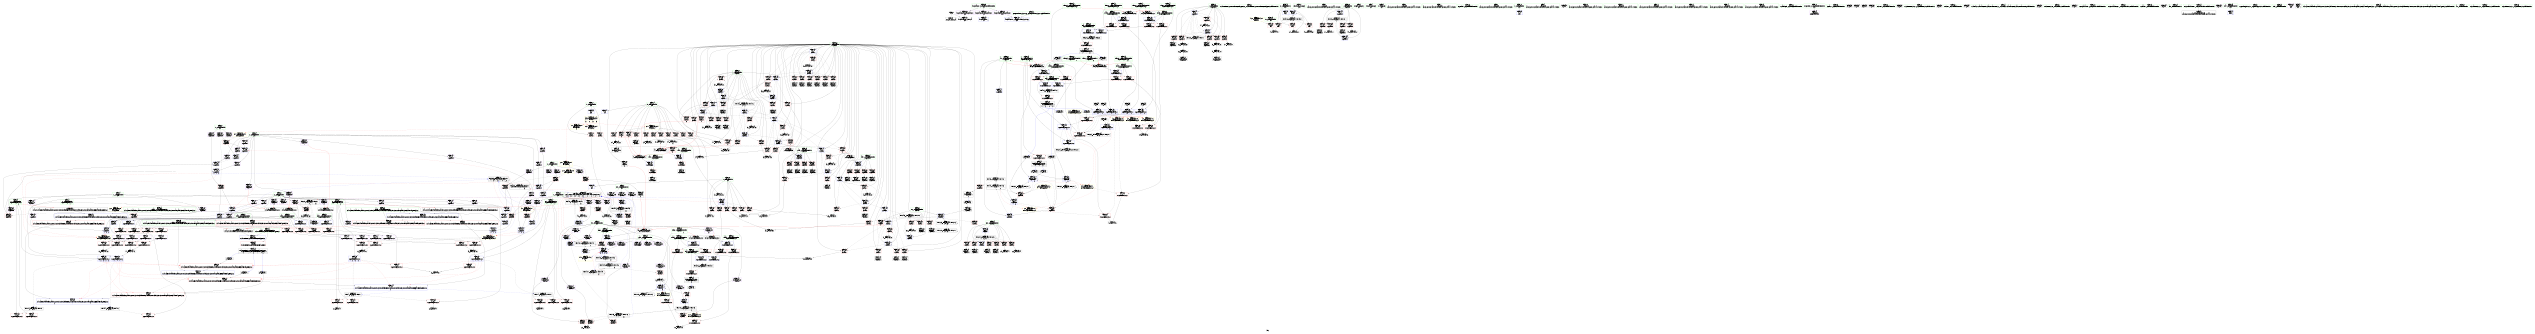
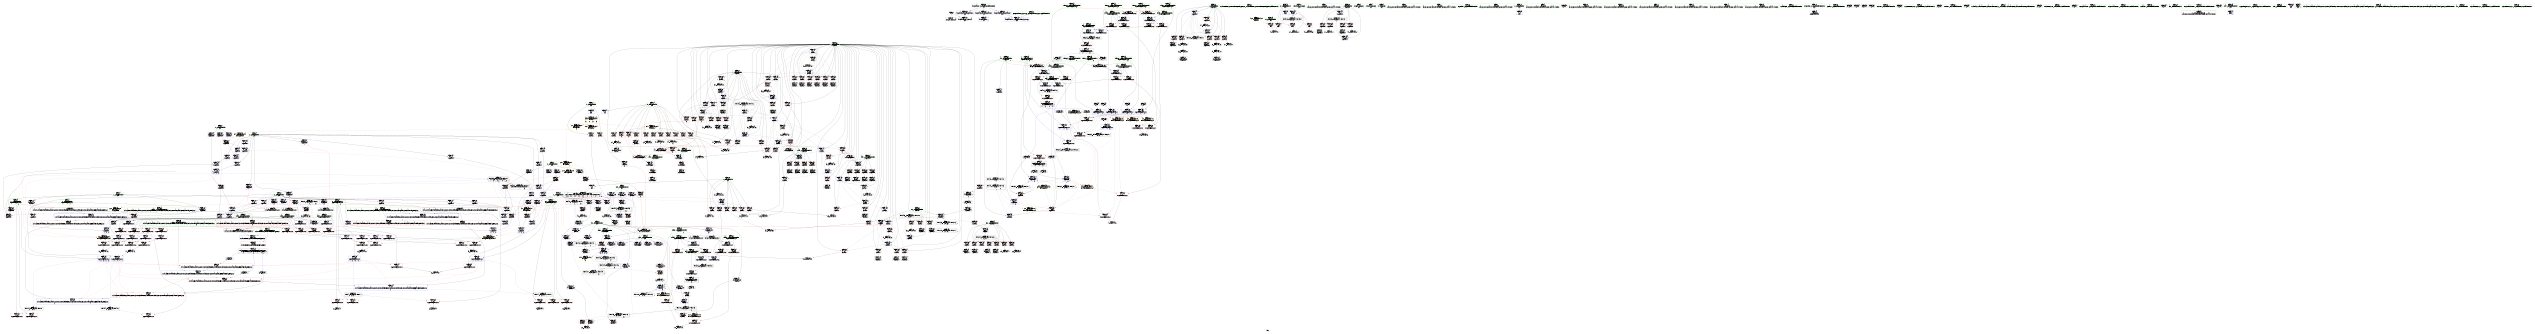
node "NodeID: 175": removed
